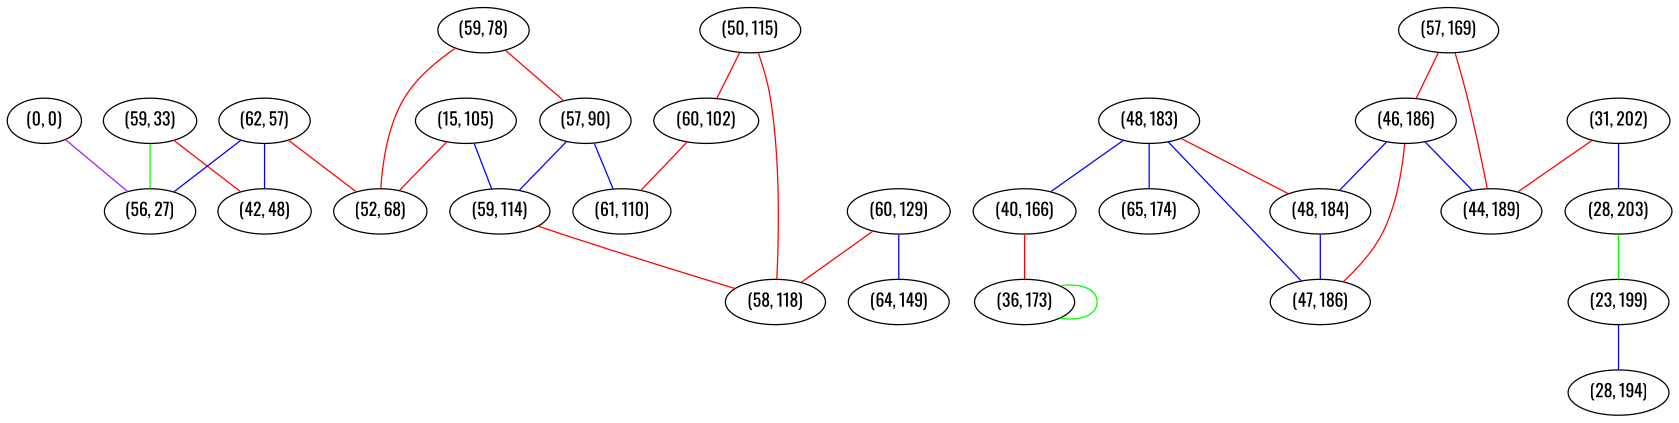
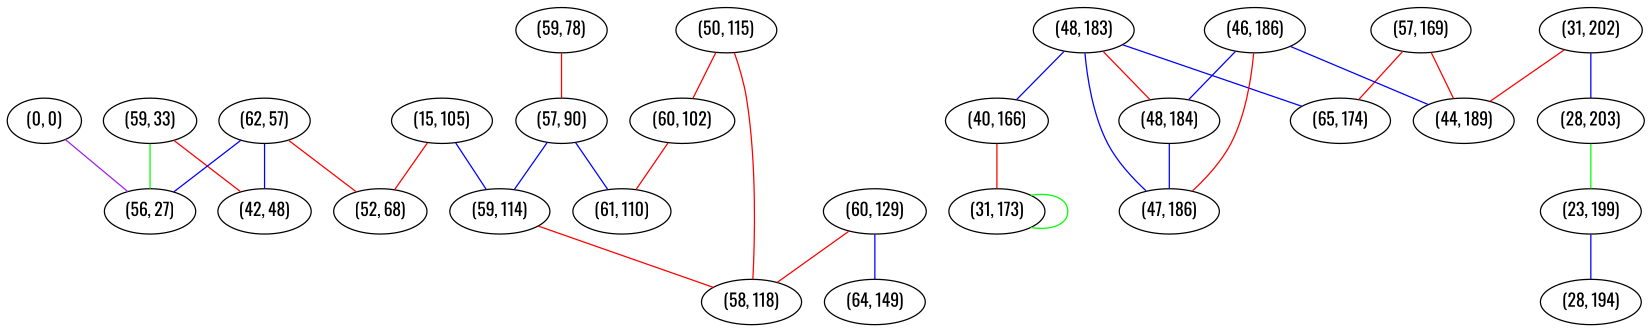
edge "(57, 169)" -- "(46, 186)": now "(57, 169)" -- "(65, 174)"
edge "(59, 78)" -- "(52, 68)": removed
node "(36, 173)": label "(36, 173)" -> "(31, 173)"
